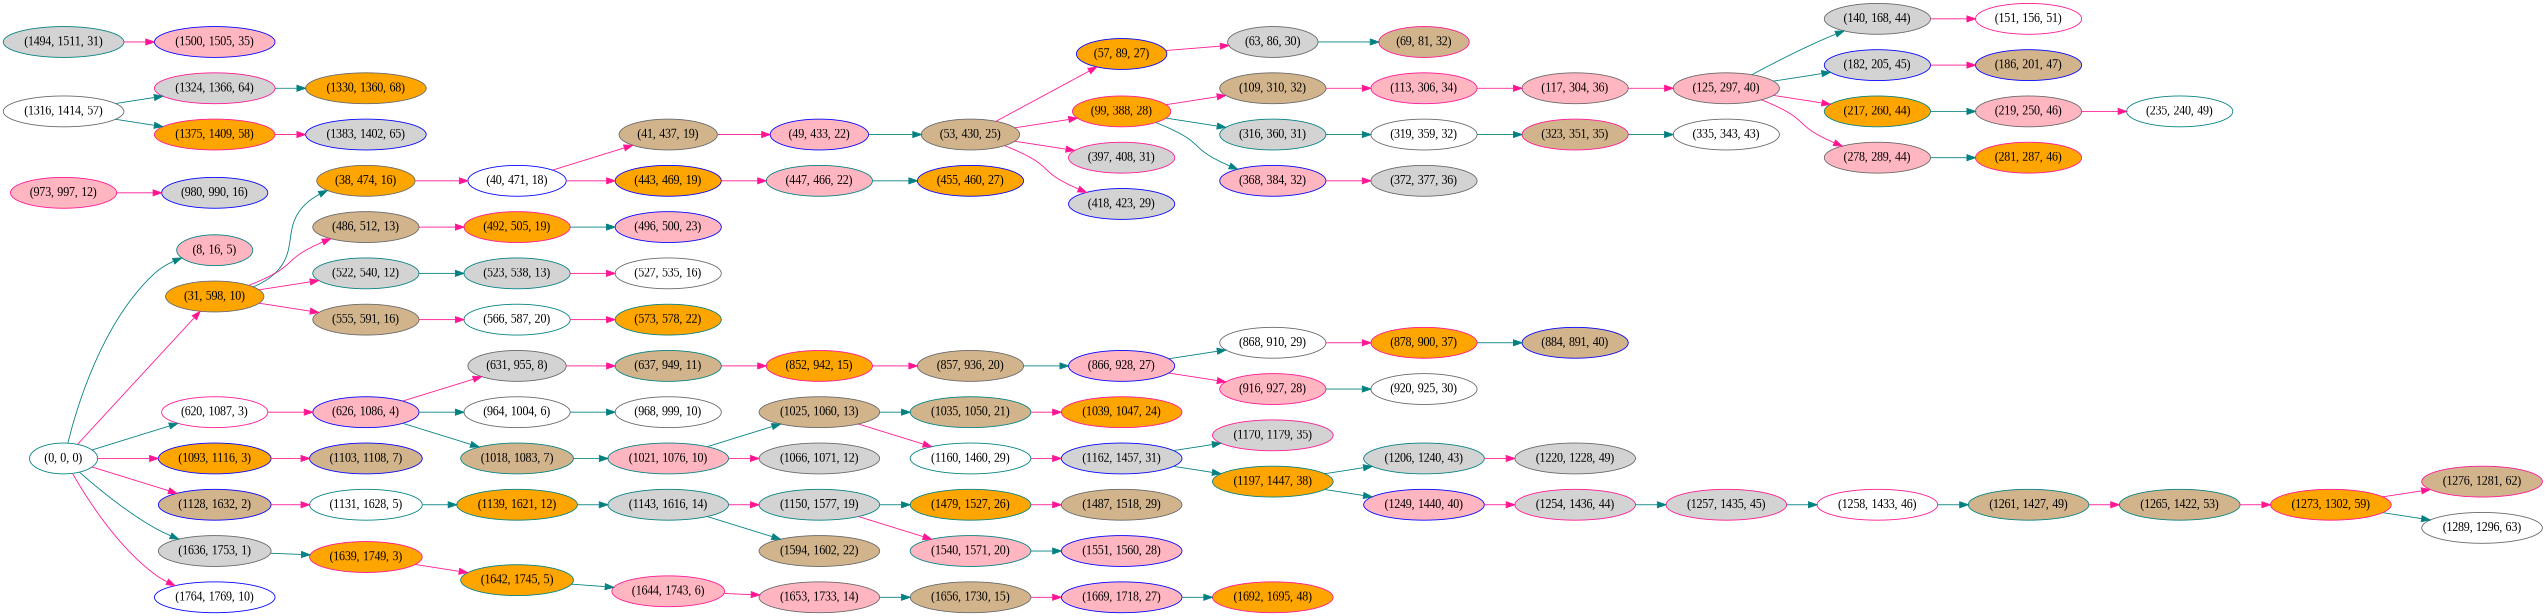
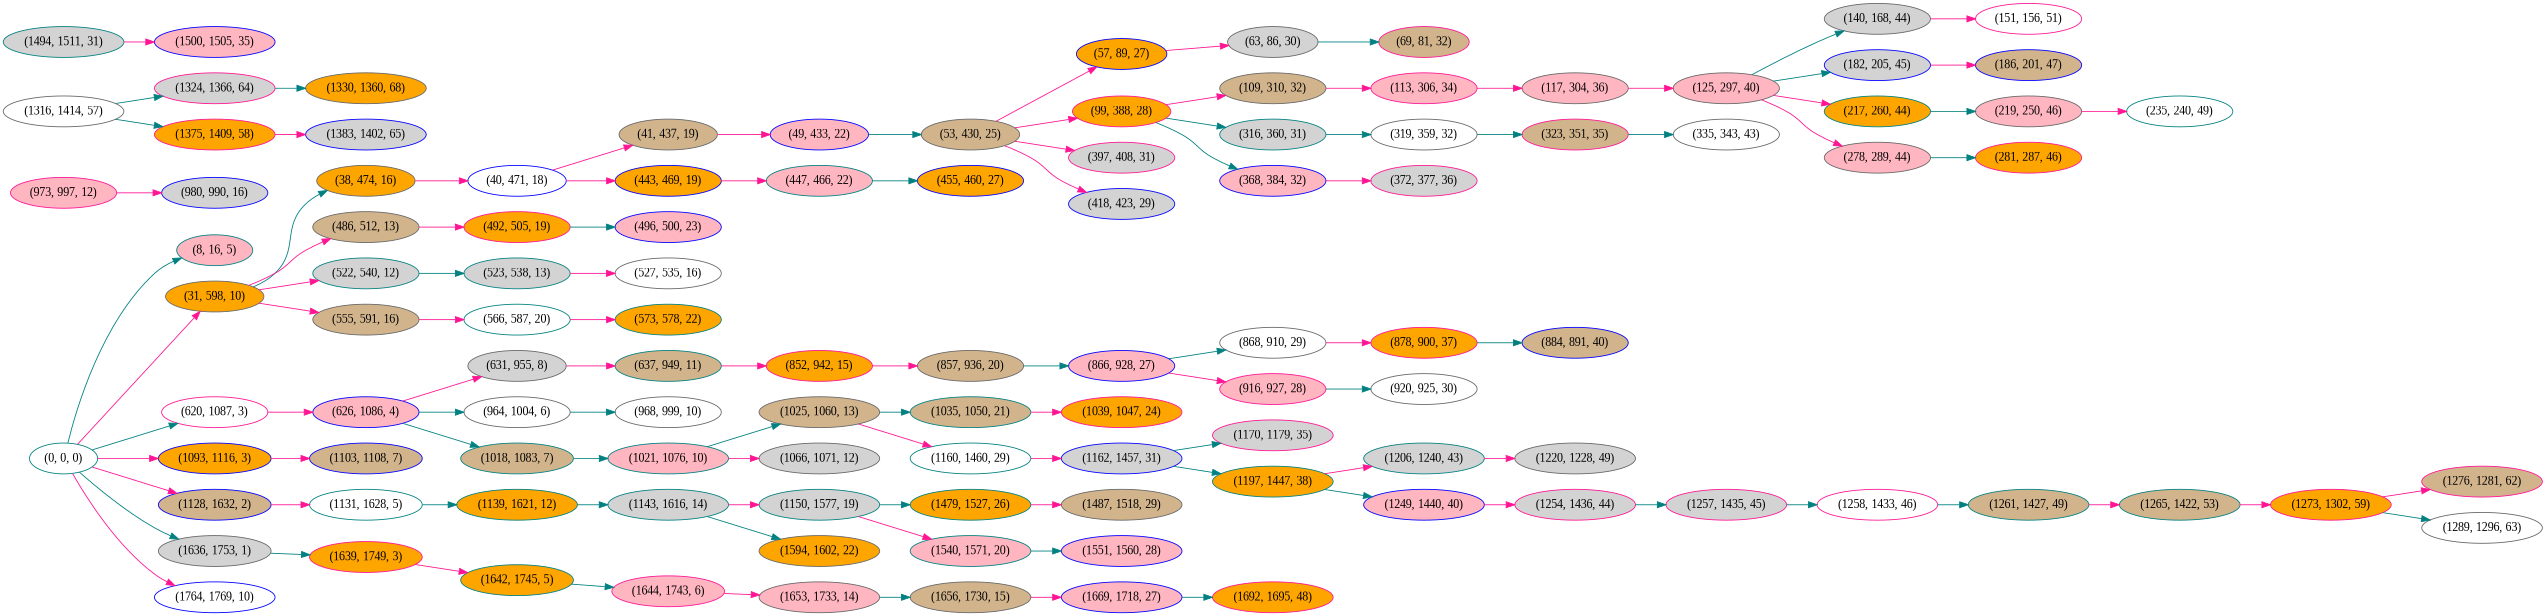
node "(372, 377, 36)": color gray40 -> deeppink
edge "(1197, 1447, 38)" -> "(1206, 1240, 43)": color teal -> deeppink
node "(1594, 1602, 22)": fillcolor tan -> orange
